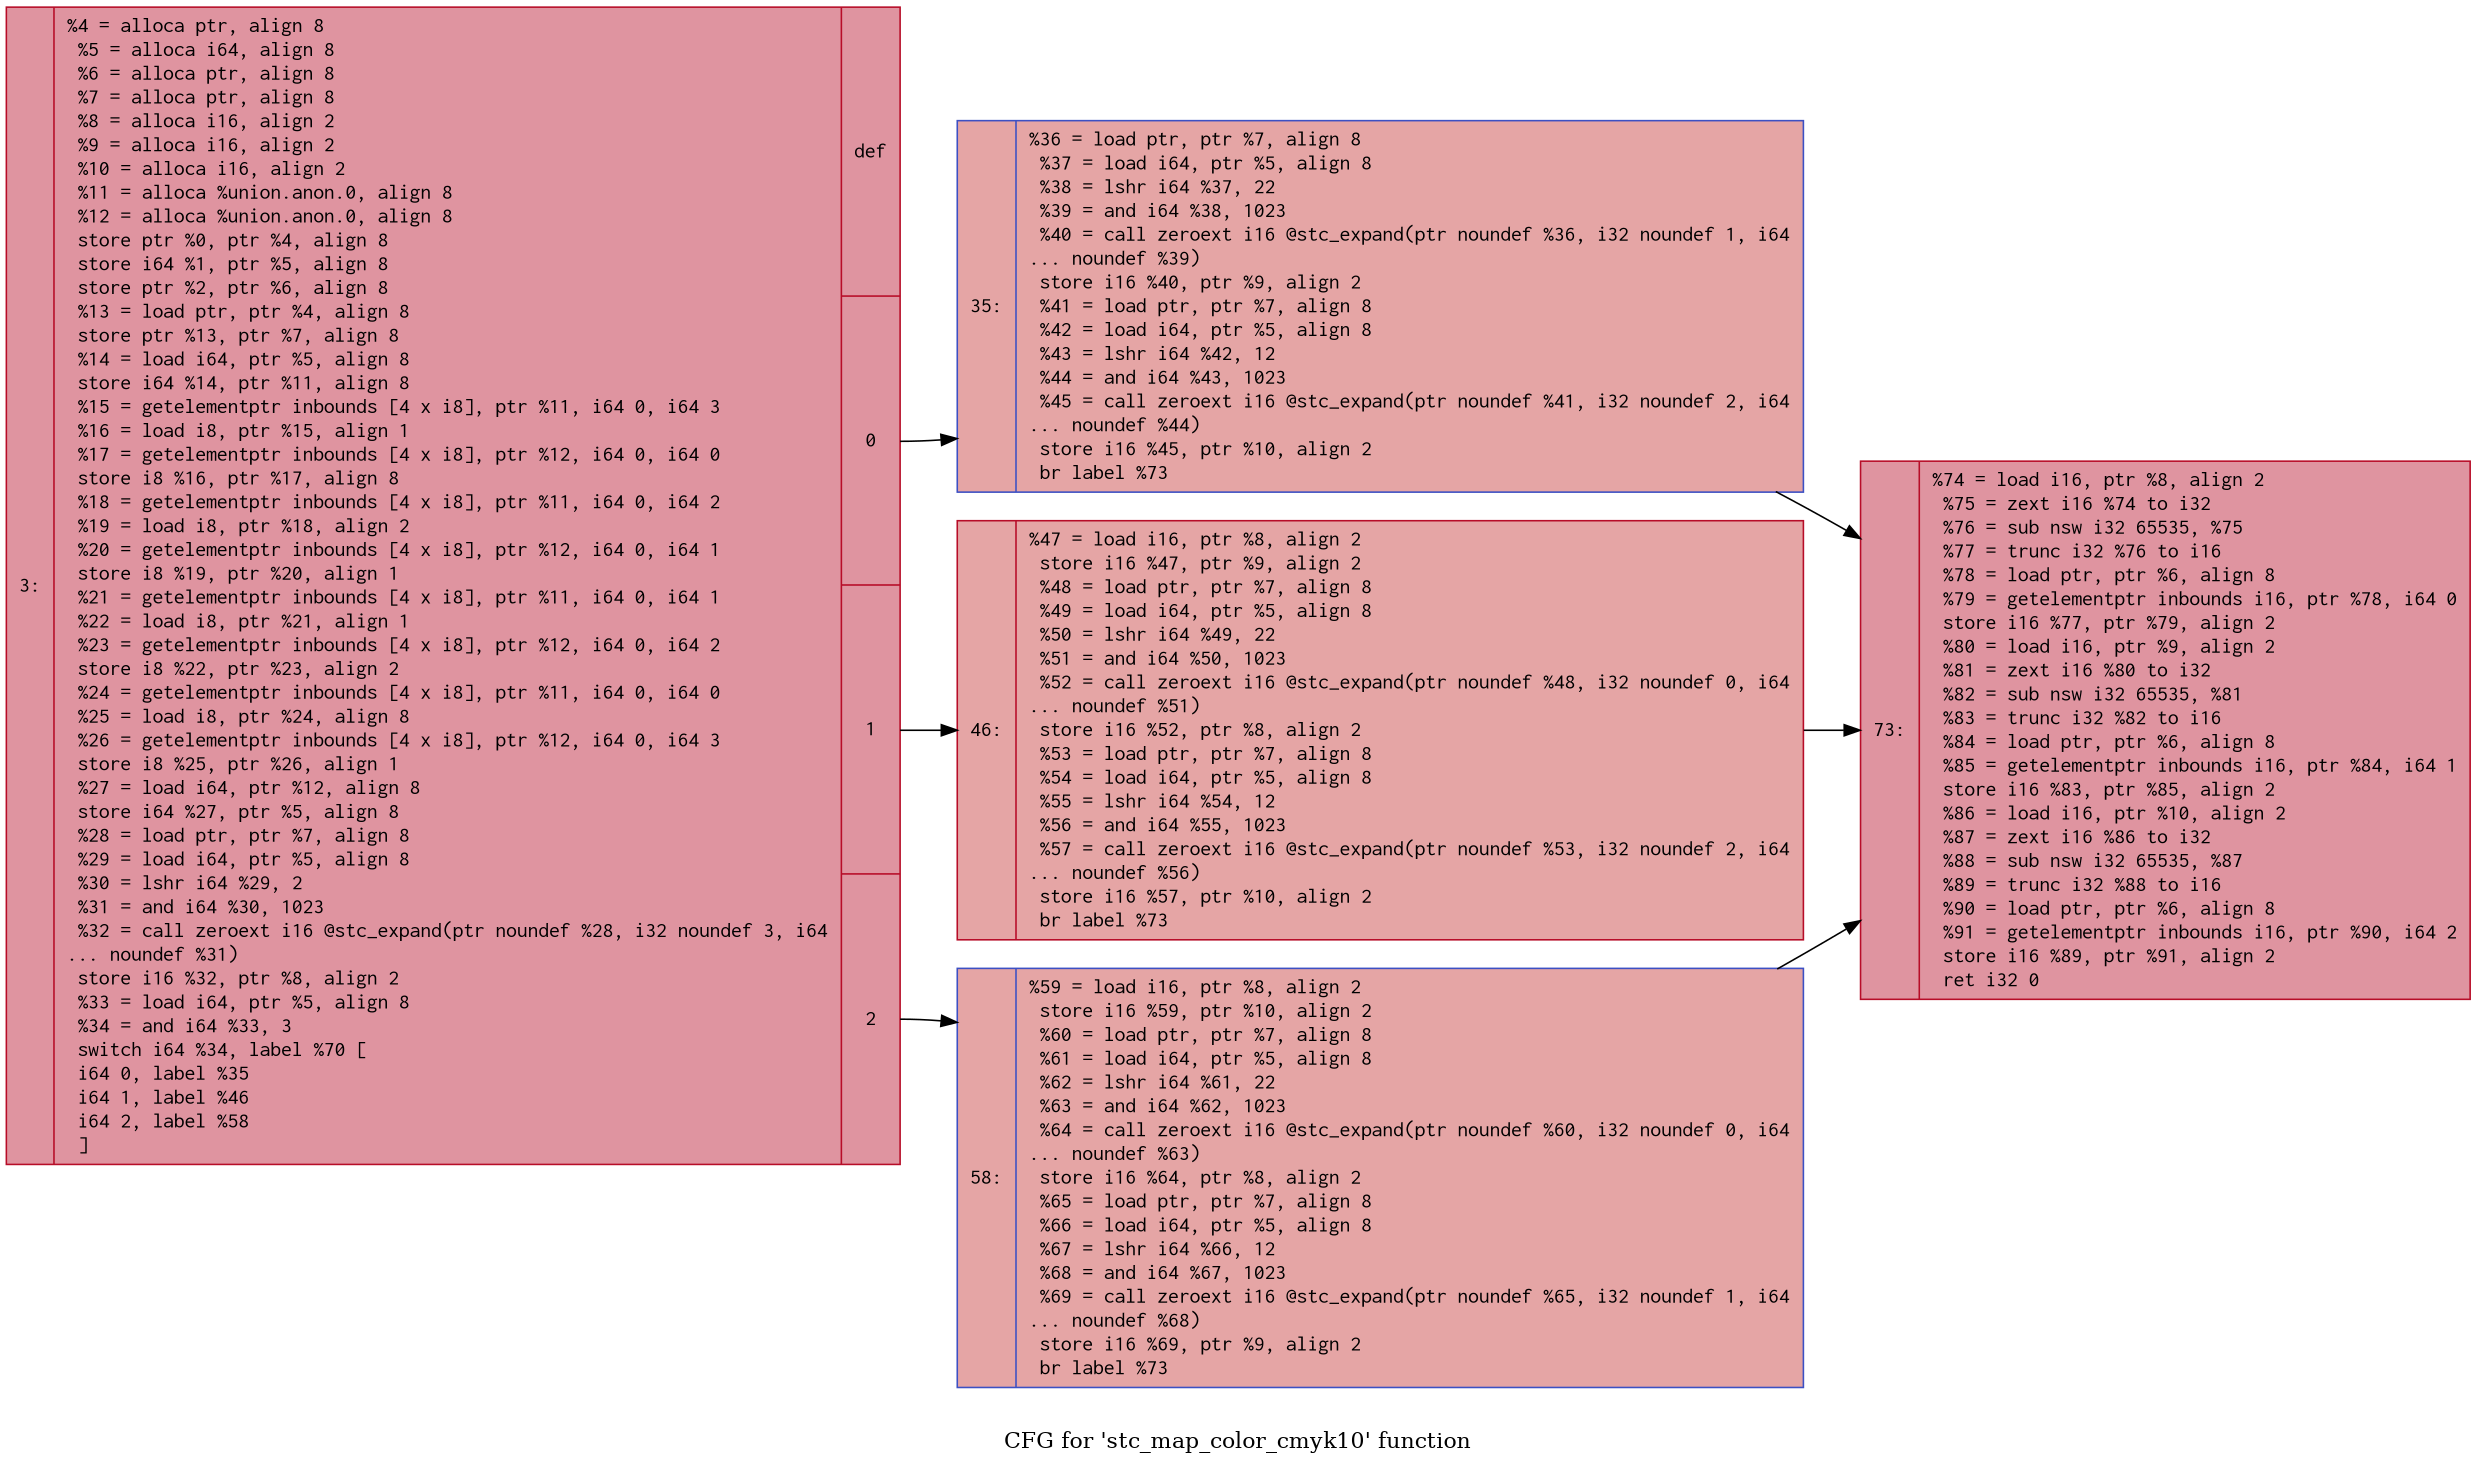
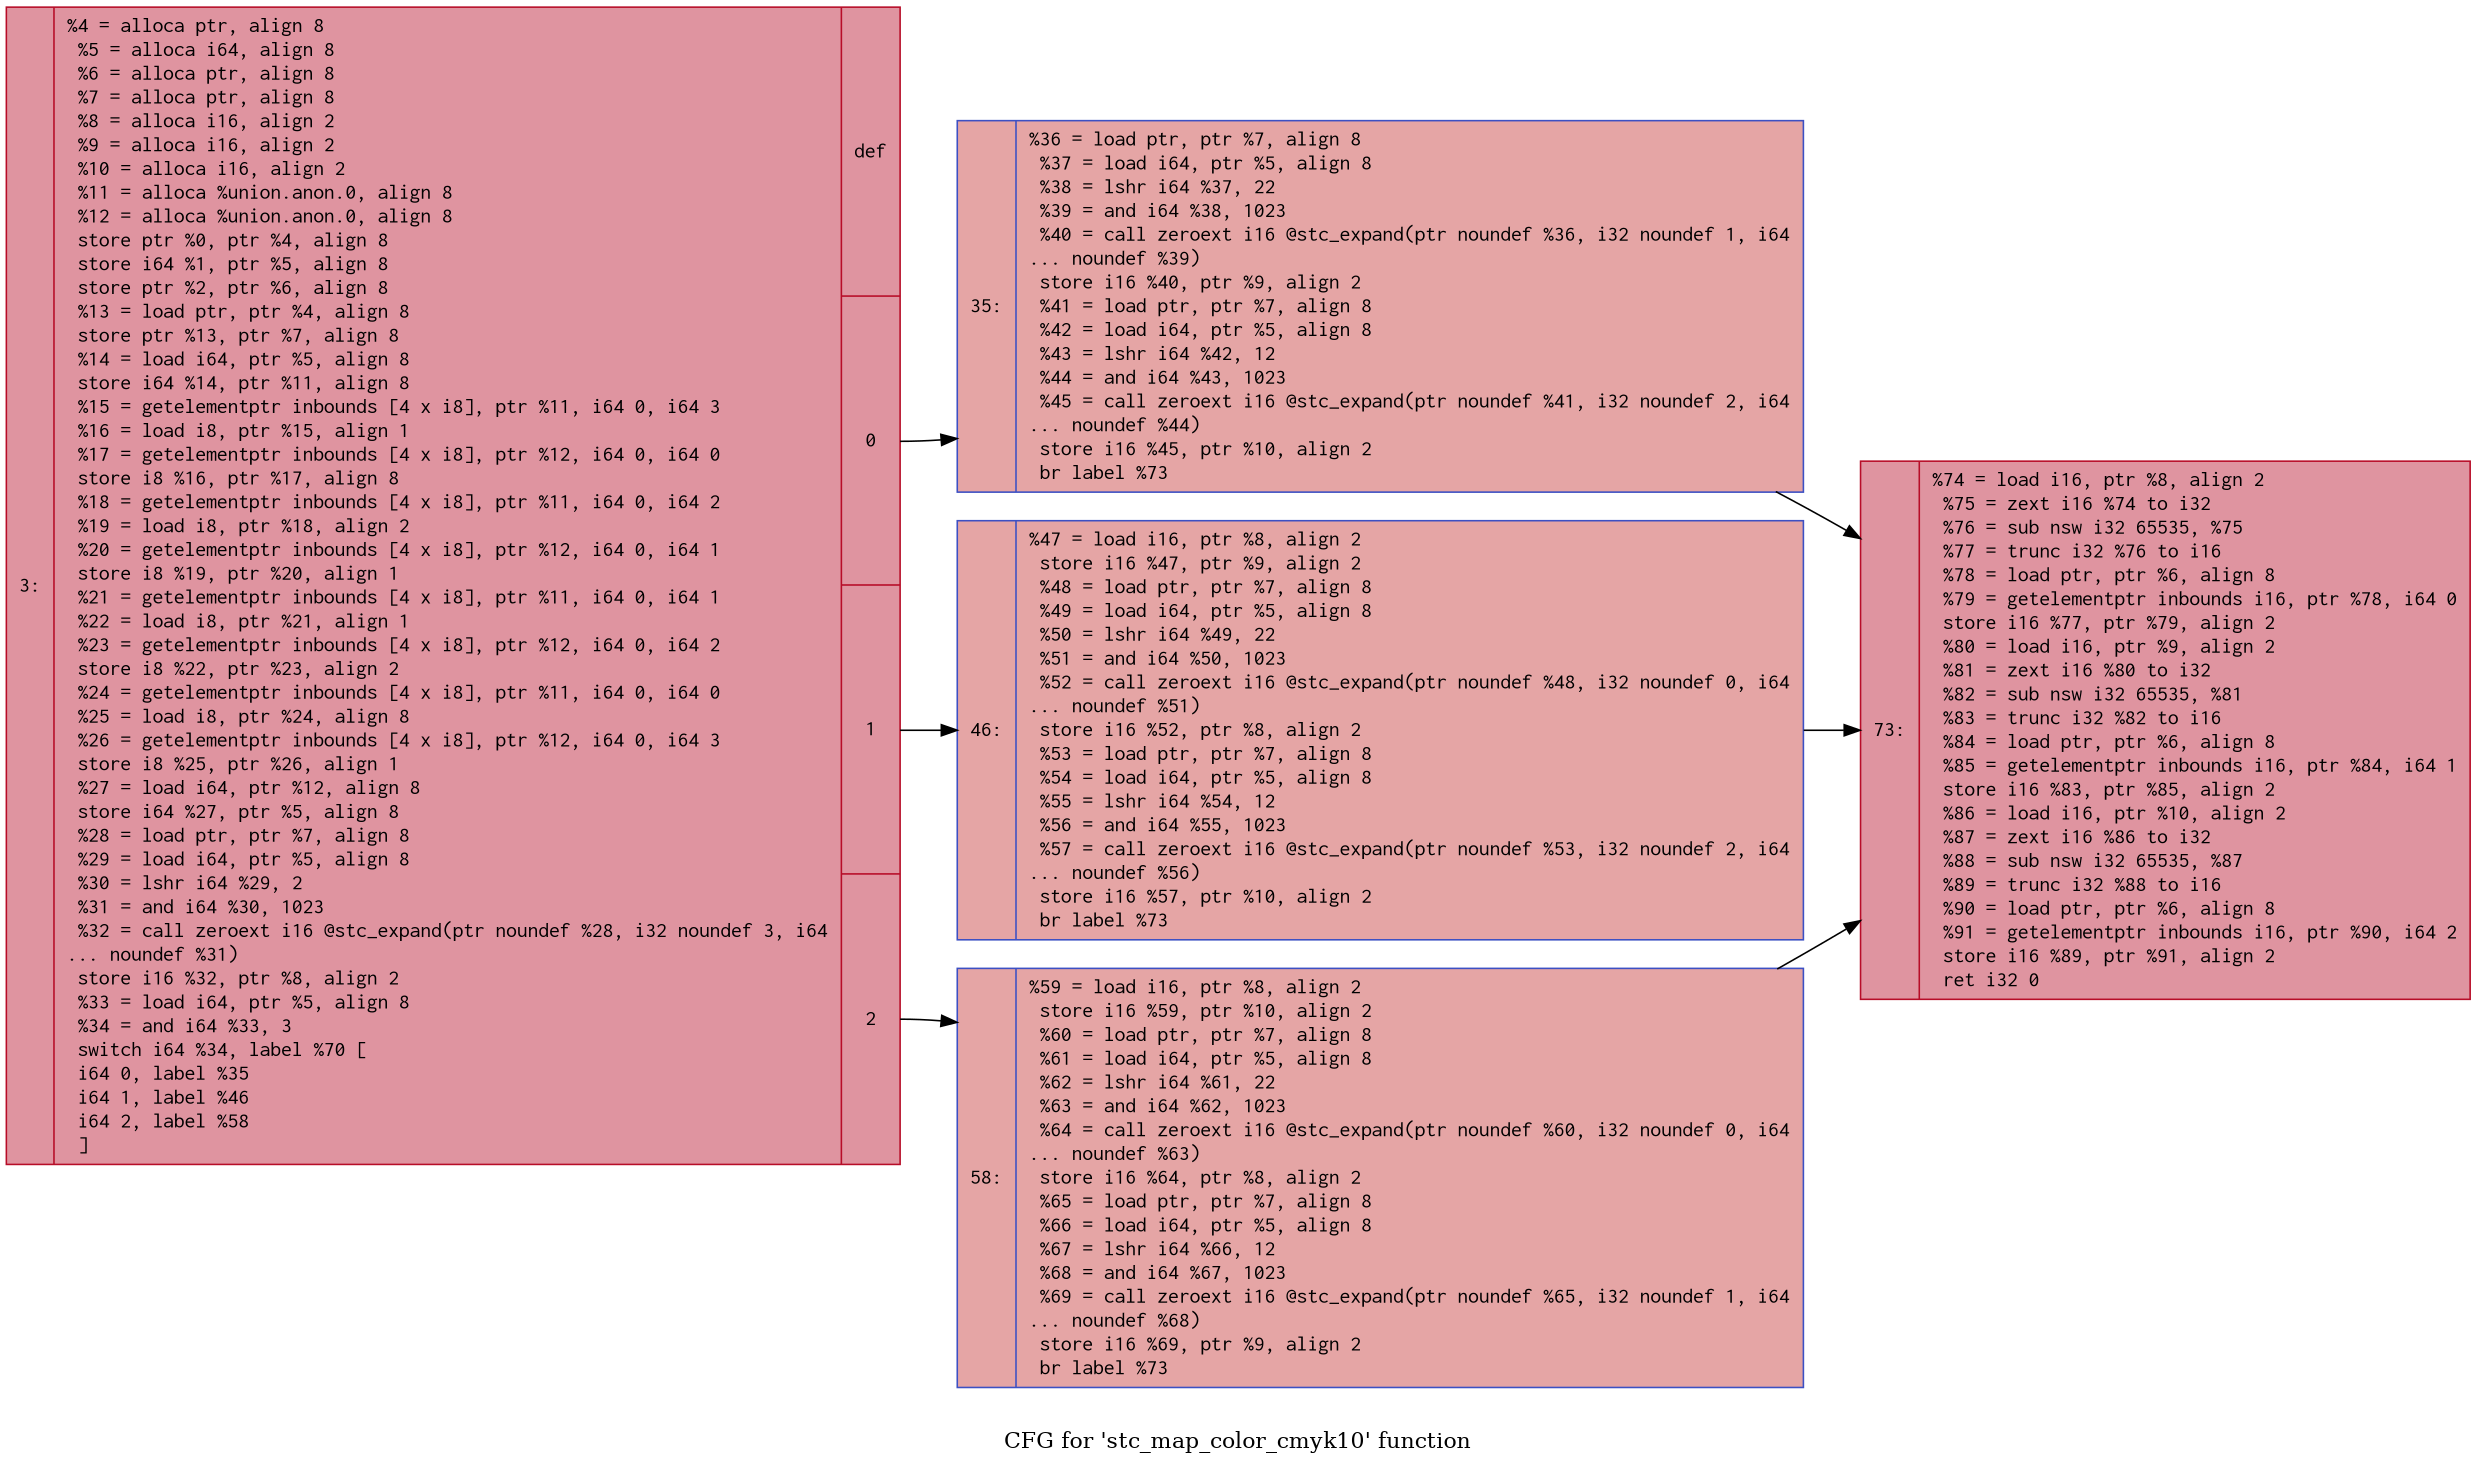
node "46:": color #b70d28ff -> #3d50c3ff
